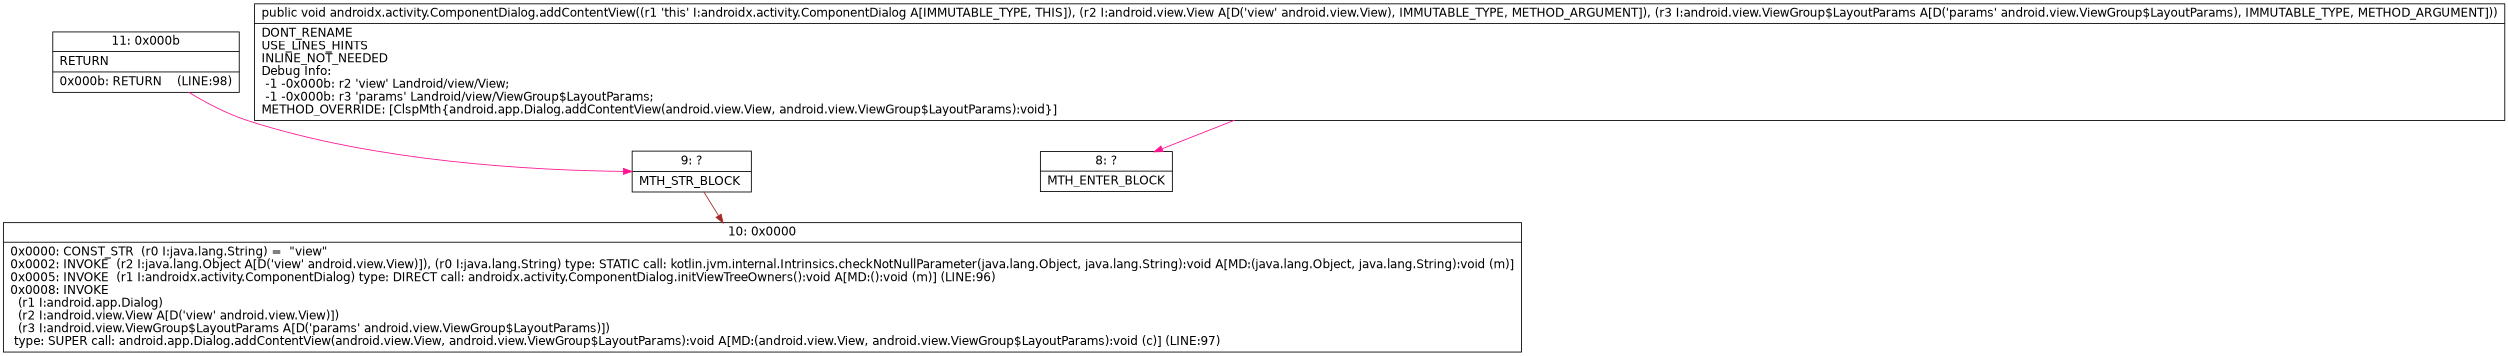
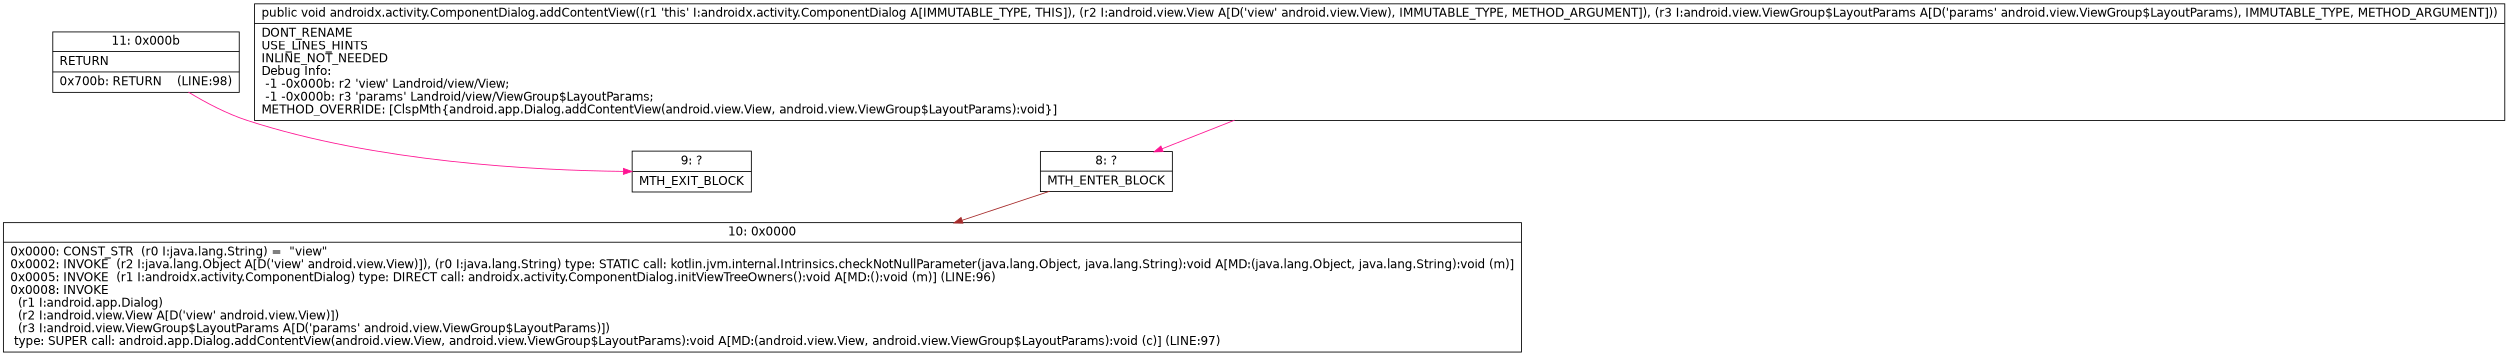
node "11: 0x000b": text "0x000b: RETURN    (LINE:98)" -> "0x700b: RETURN    (LINE:98)"
node "9: ?": text "MTH_STR_BLOCK" -> "MTH_EXIT_BLOCK"
edge "9: ?" -> "10: 0x0000": now "8: ?" -> "10: 0x0000"
